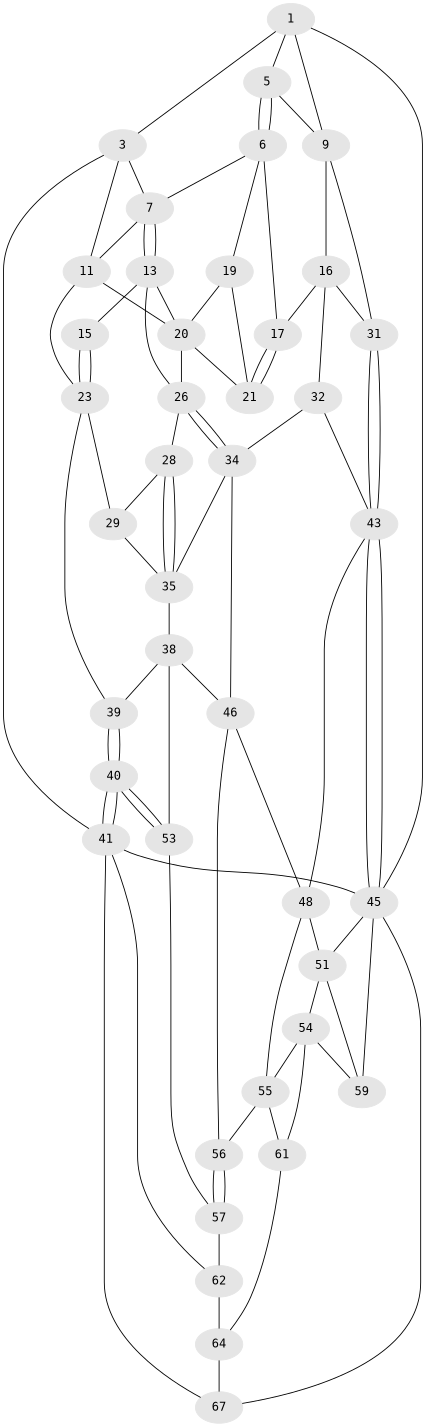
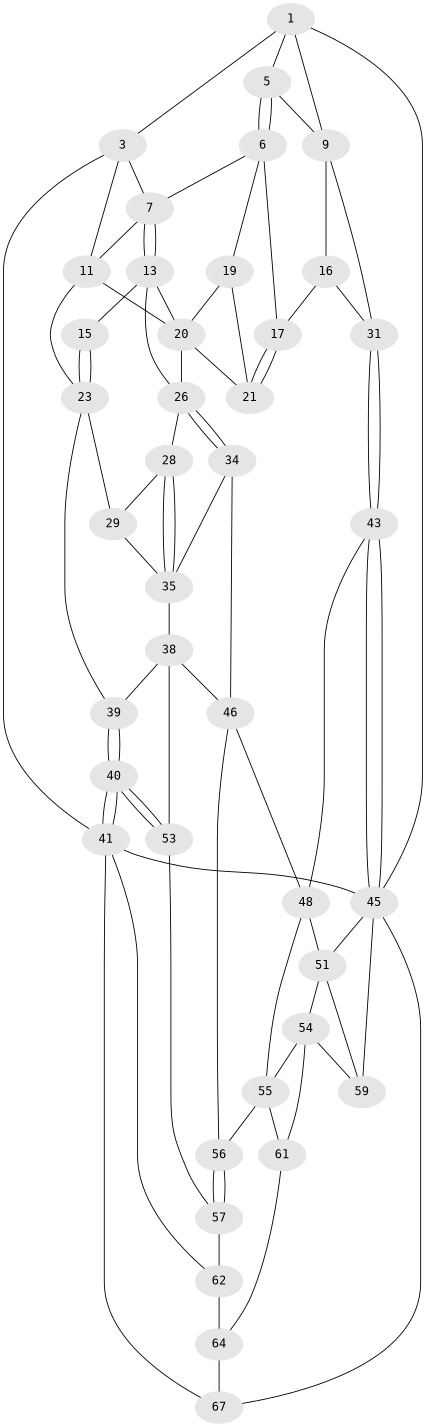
node "32": removed
